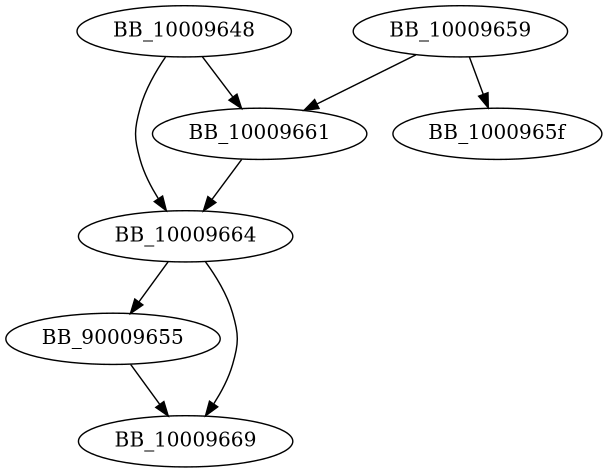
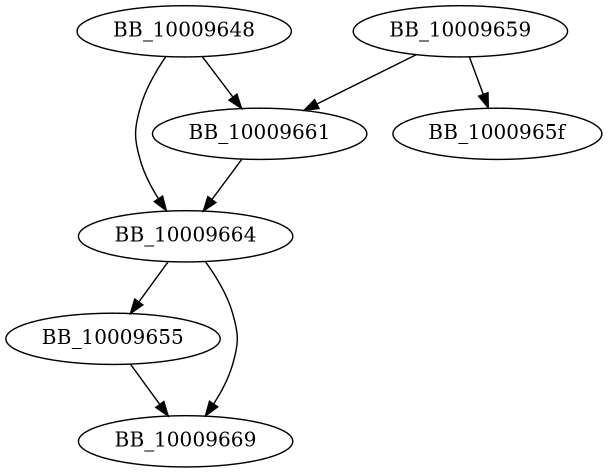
node "BB_90009655": label "BB_90009655" -> "BB_10009655"
